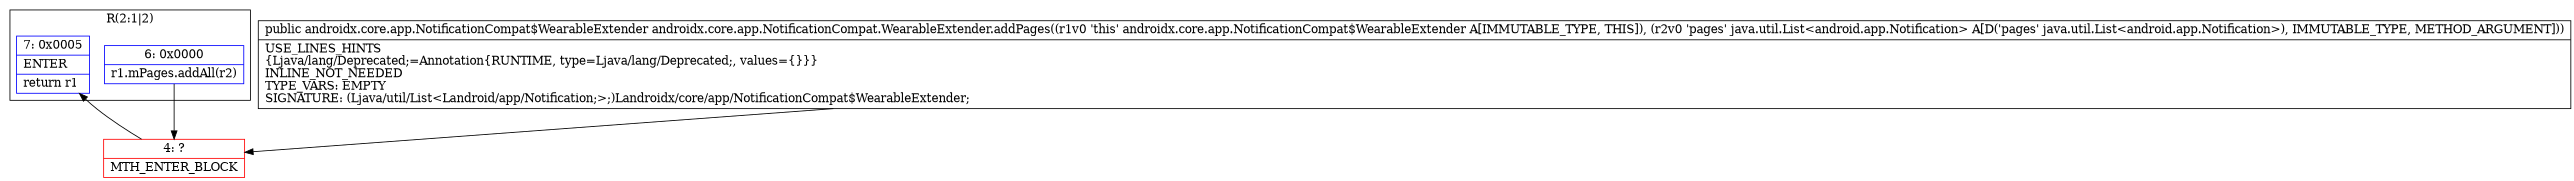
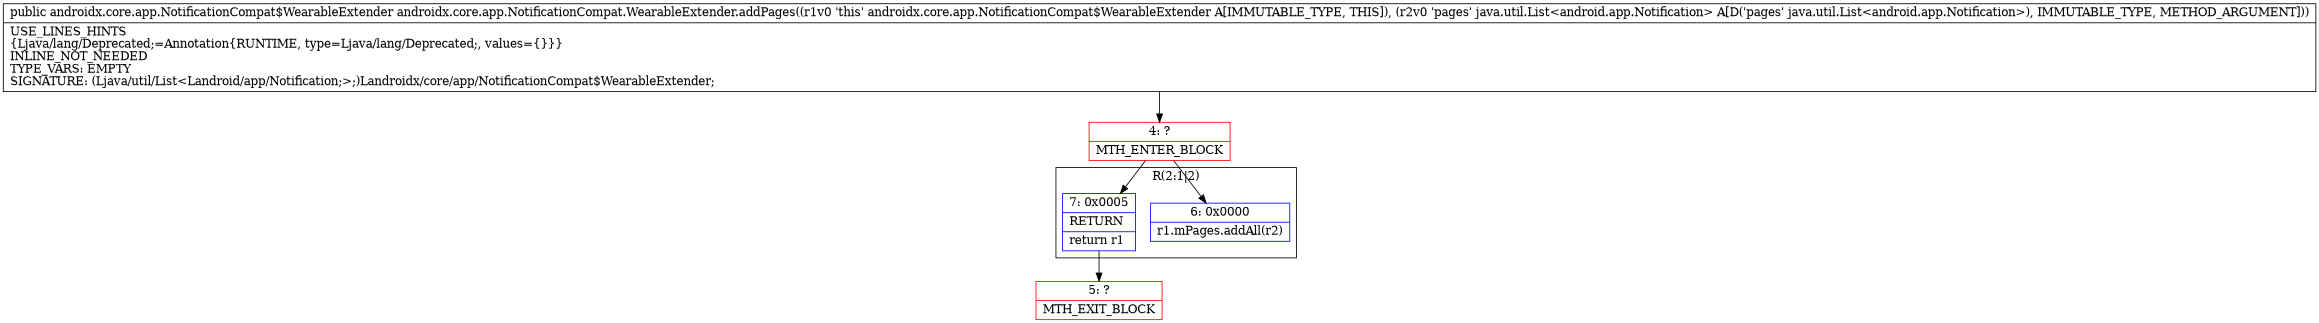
node "7: 0x0005": text "ENTER" -> "RETURN"
edge "6: 0x0000" -> "4: ?": reversed
node "5: ?": added
